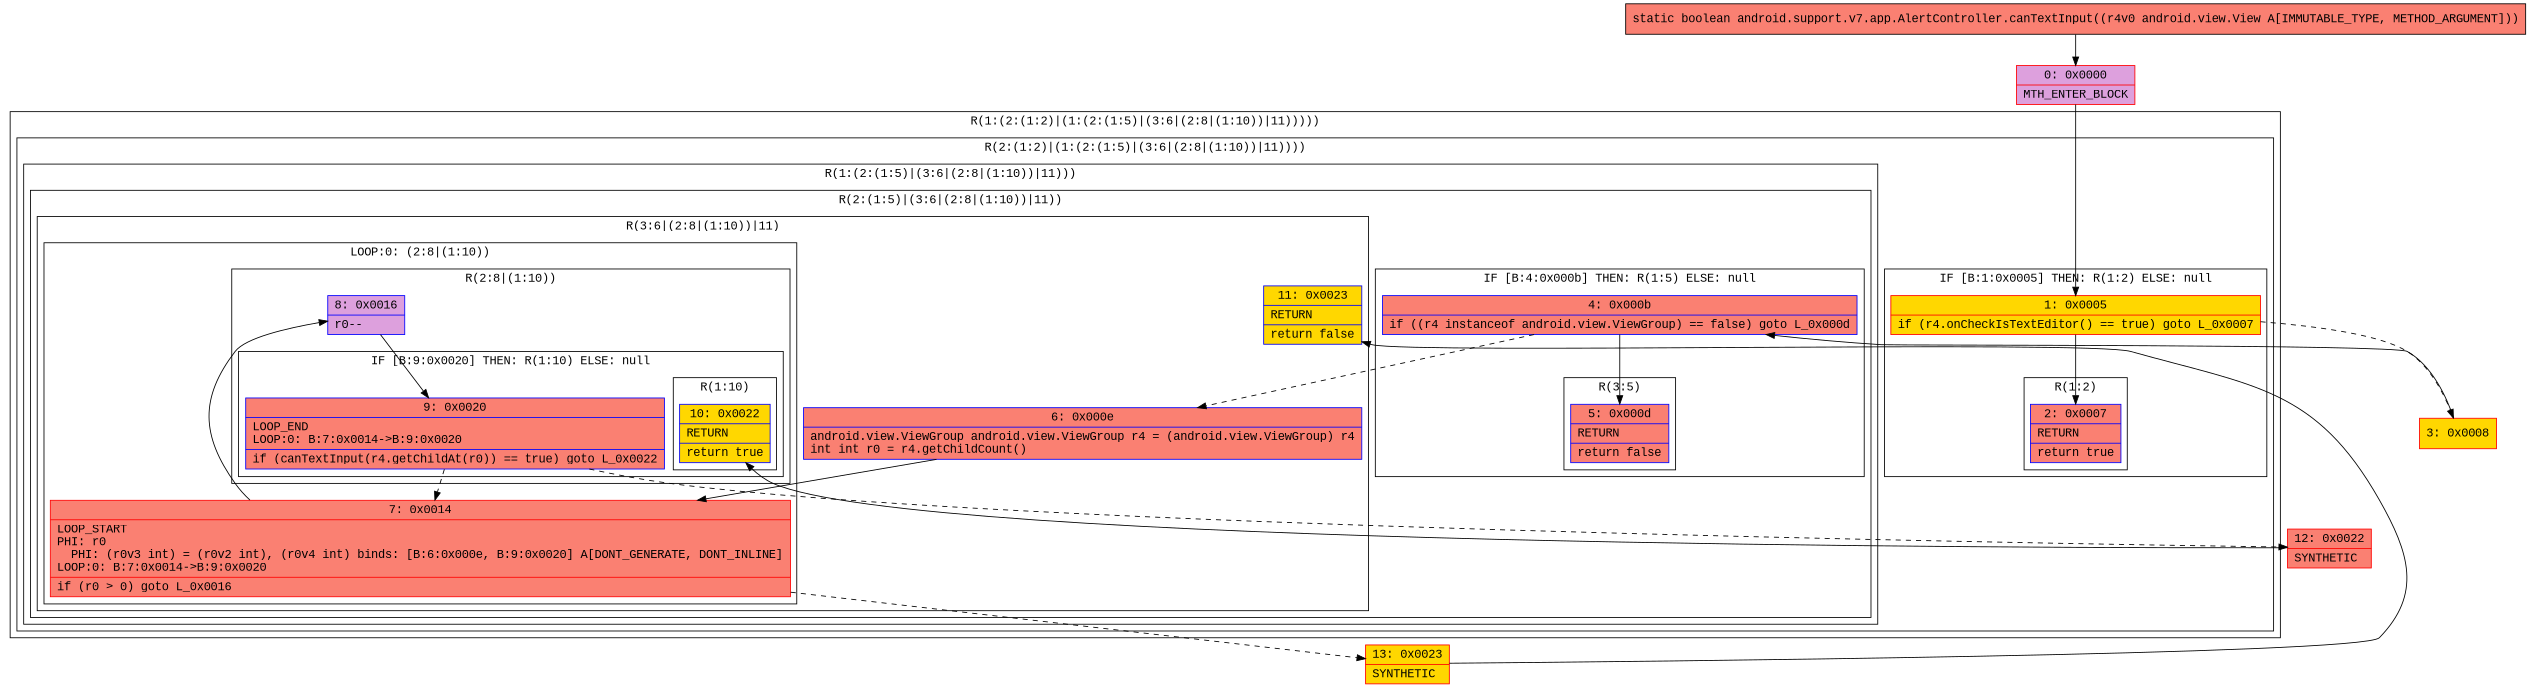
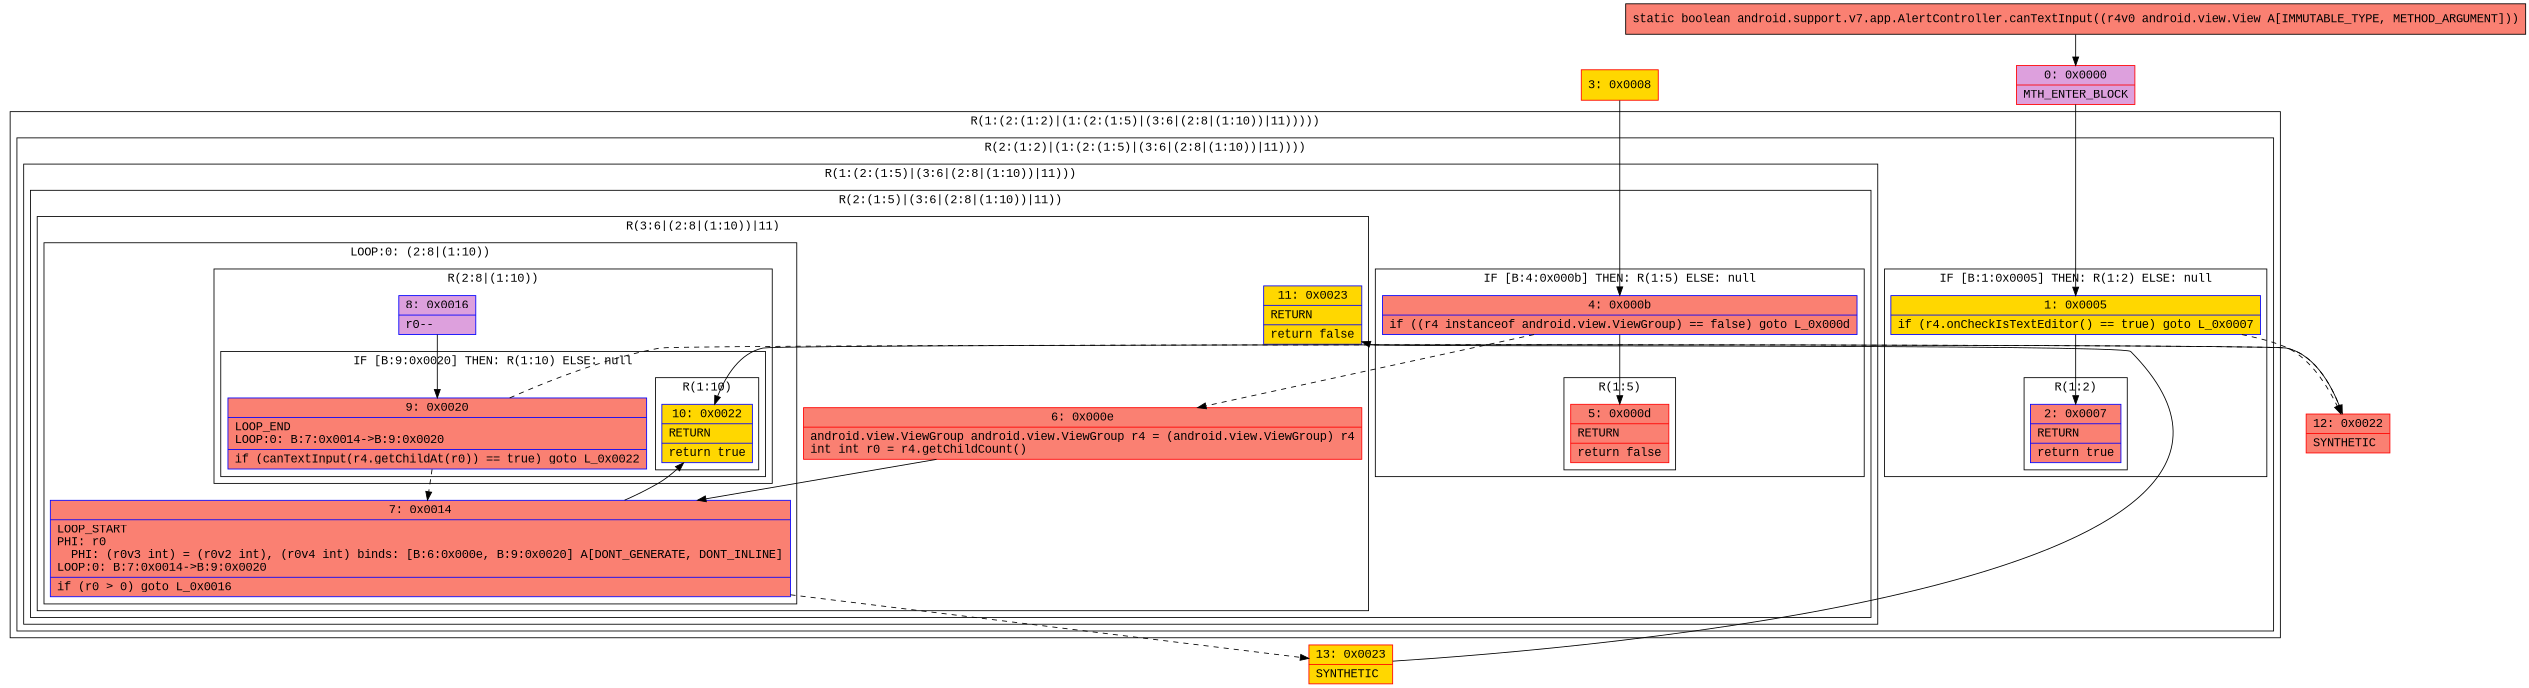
node "1: 0x0005": color red -> blue
edge "1: 0x0005" -> "3: 0x0008": now "1: 0x0005" -> "12: 0x0022"
edge "7: 0x0014" -> "8: 0x0016": now "7: 0x0014" -> "10: 0x0022"
cluster "R(3:5)": label "R(3:5)" -> "R(1:5)"
node "6: 0x000e": color blue -> red
node "5: 0x000d": color blue -> red
node "7: 0x0014": color red -> blue
